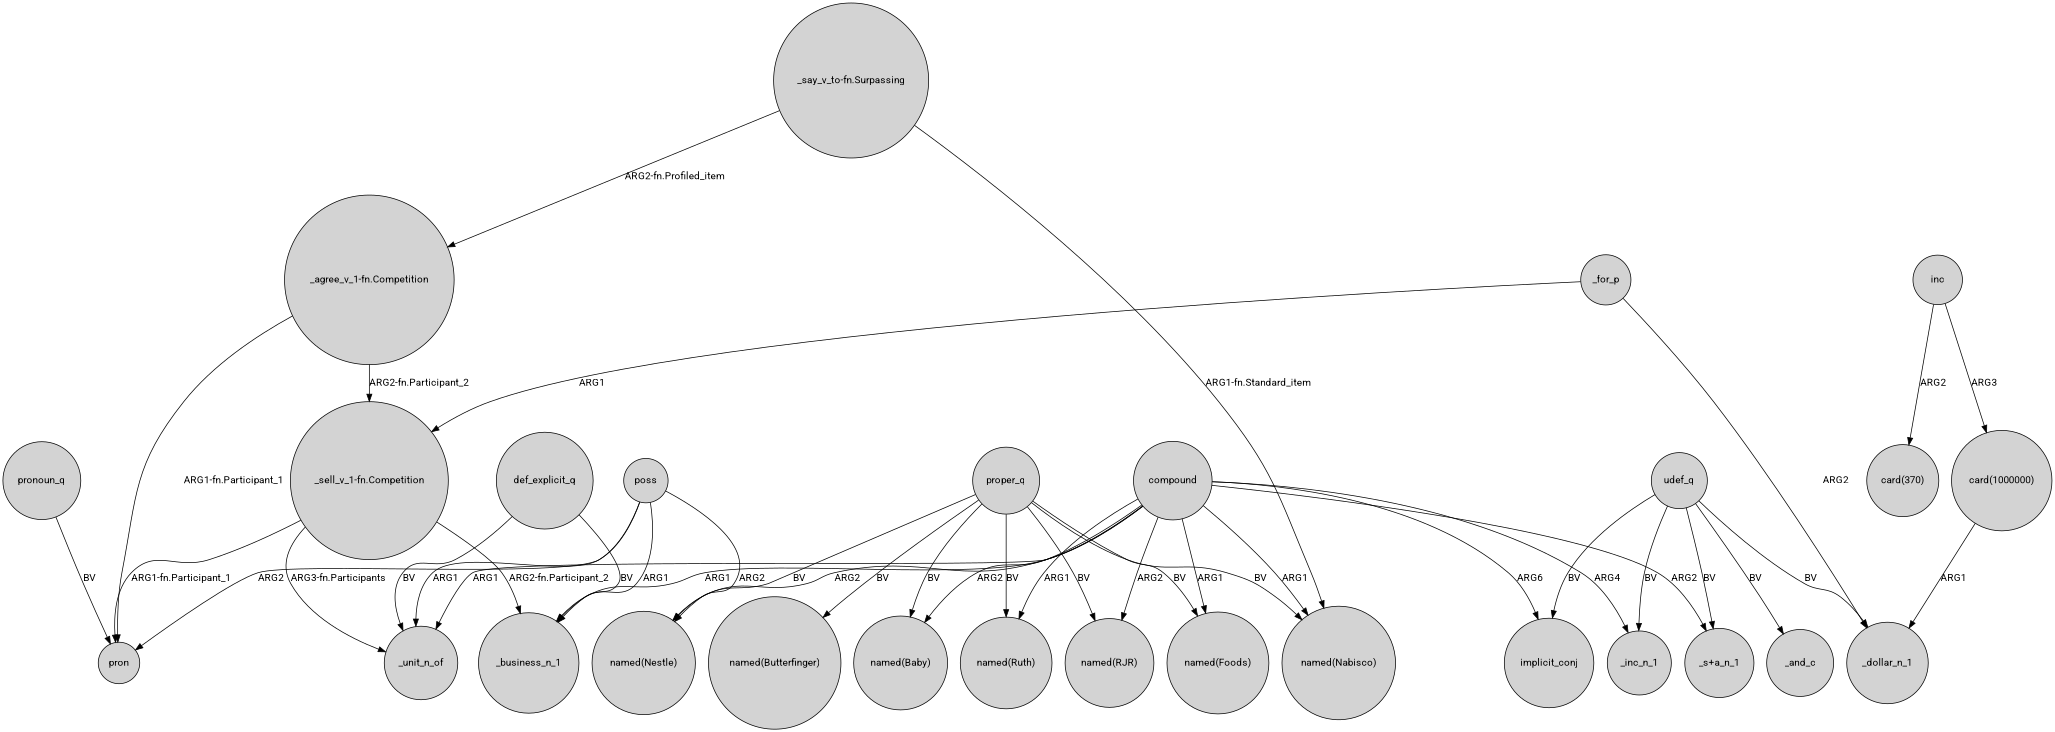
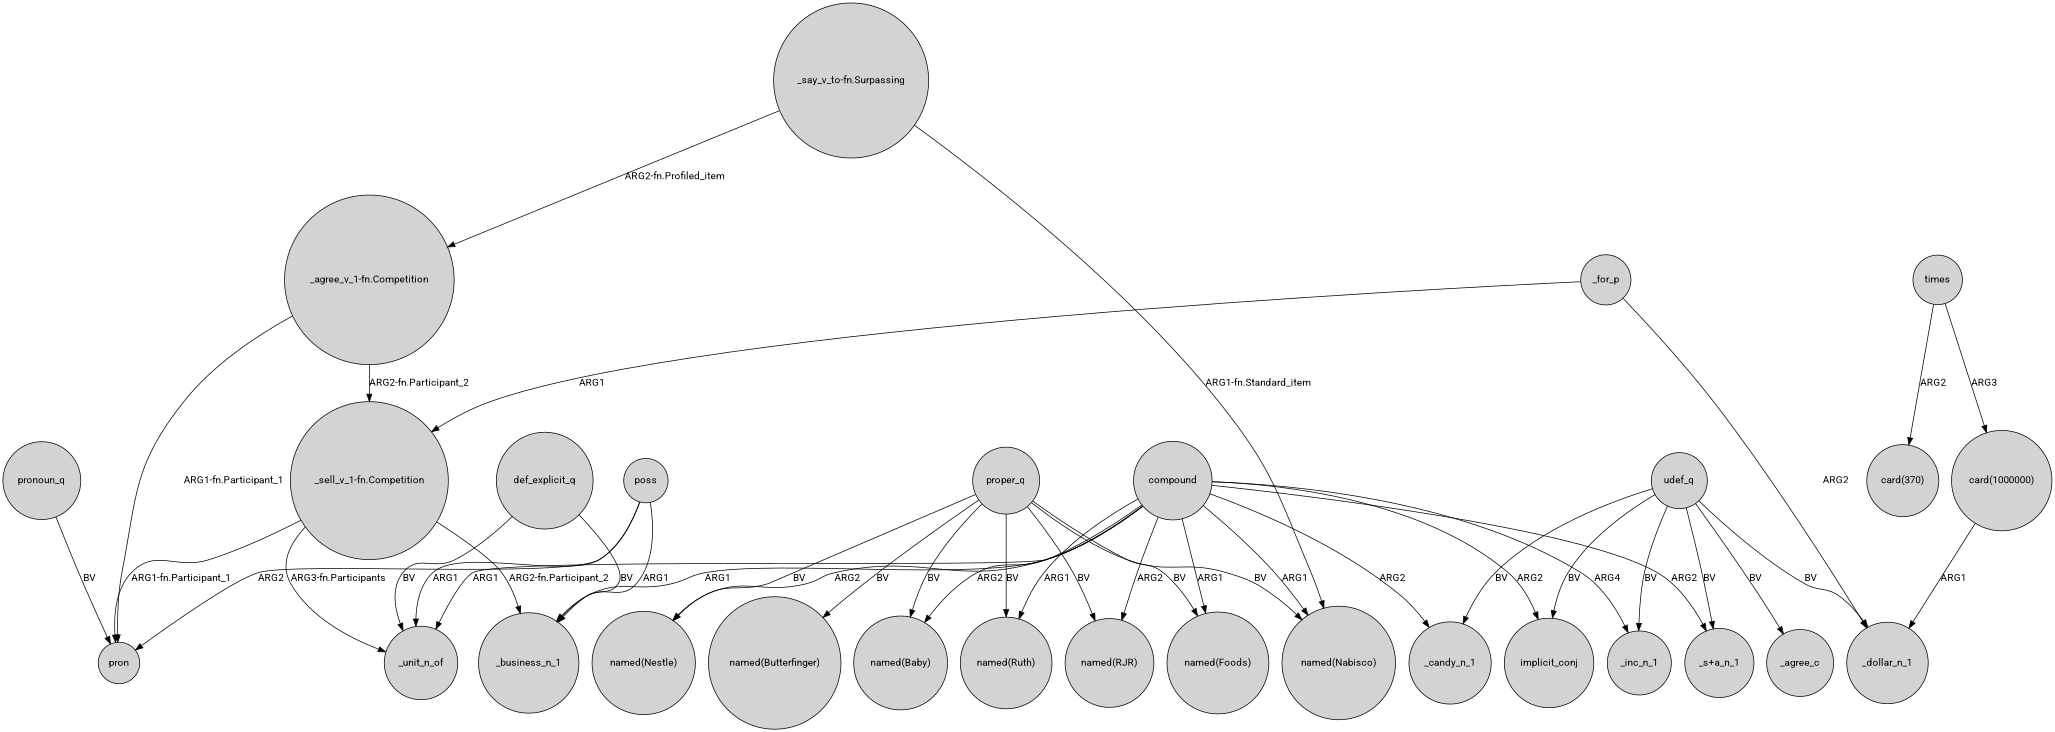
node "inc": label "inc" -> "times"
edge "poss" -> "named(Nestle)": removed, label "ARG2"
edge "compound" -> "implicit_conj": label "ARG6" -> "ARG2"
node "_candy_n_1": added
node "_and_c": label "_and_c" -> "_agree_c"
